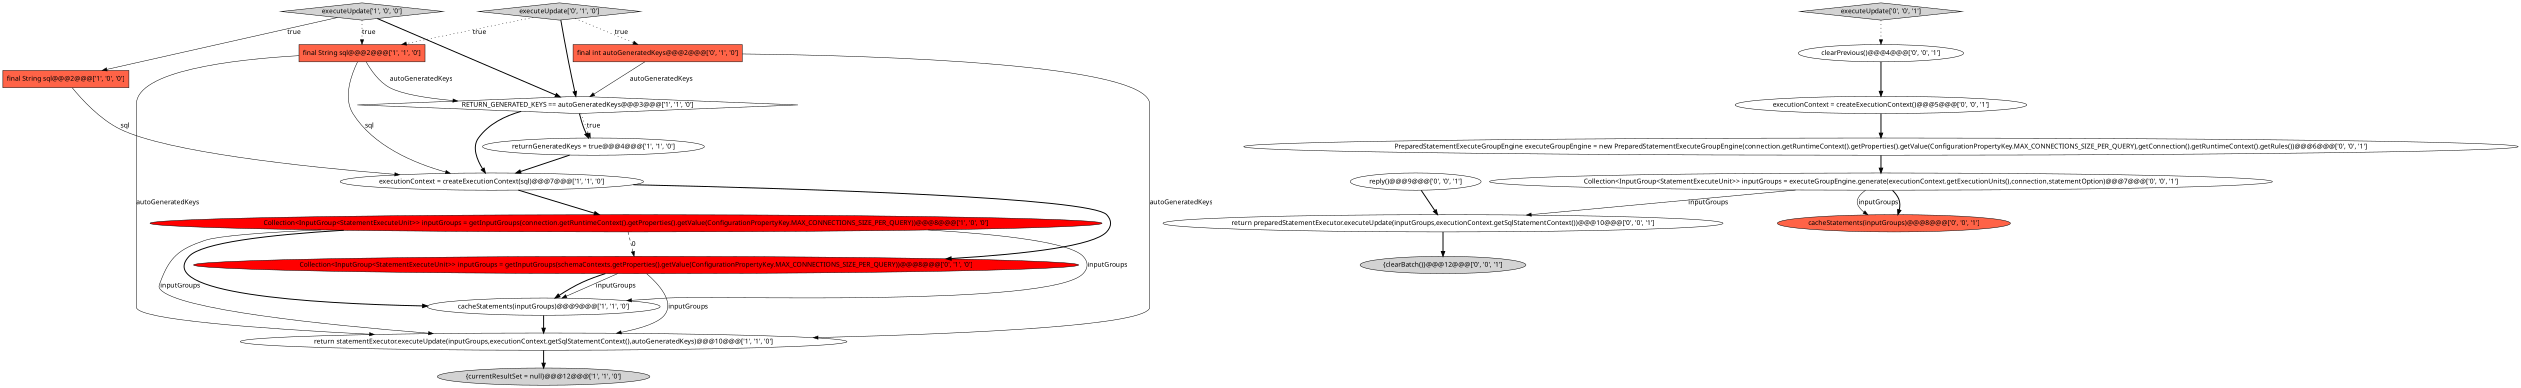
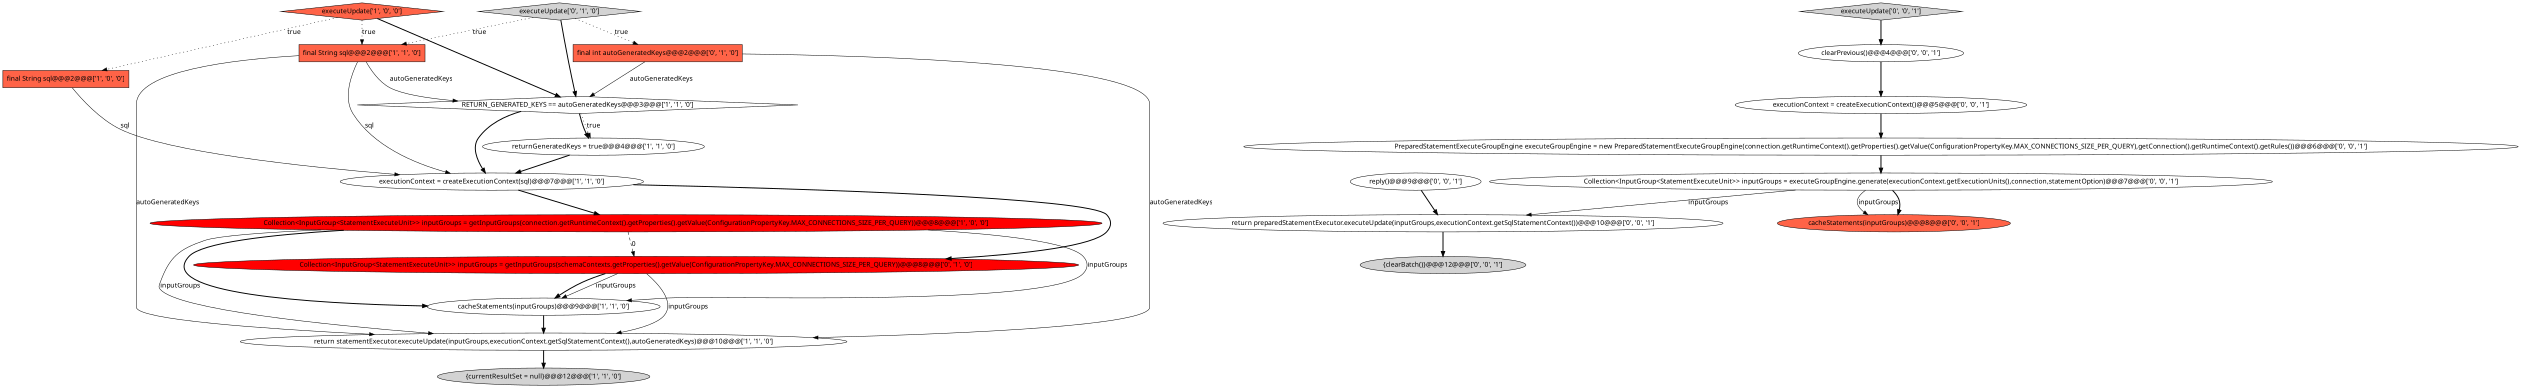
node "executeUpdate['1', '0', '0']": fillcolor lightgray -> tomato
edge "executeUpdate['0', '0', '1']" -> "clearPrevious()@@@4@@@['0', '0', '1']": style dotted -> bold
edge "executeUpdate['1', '0', '0']" -> "final String sql@@@2@@@['1', '0', '0']": style solid -> dotted
